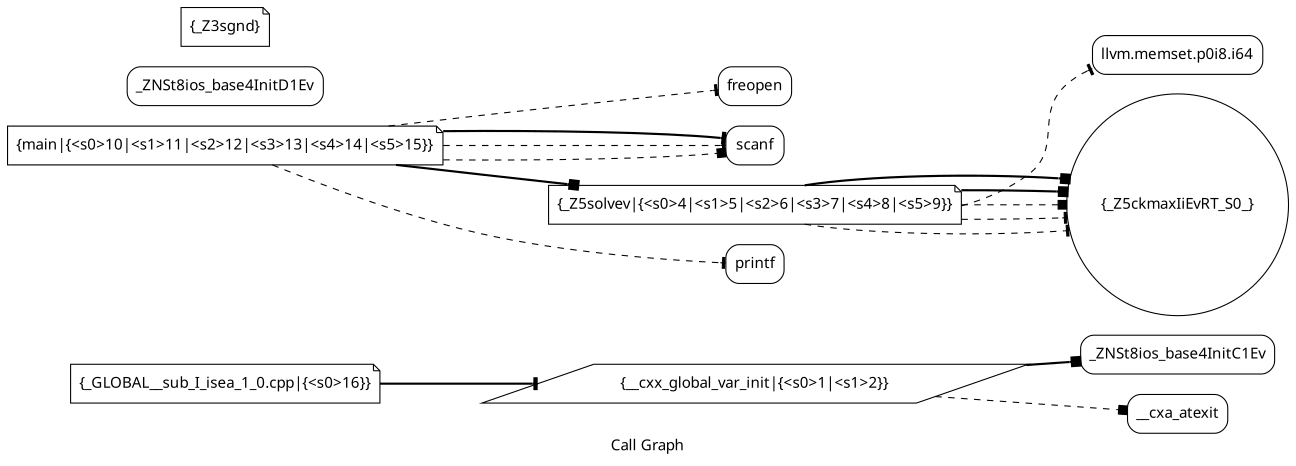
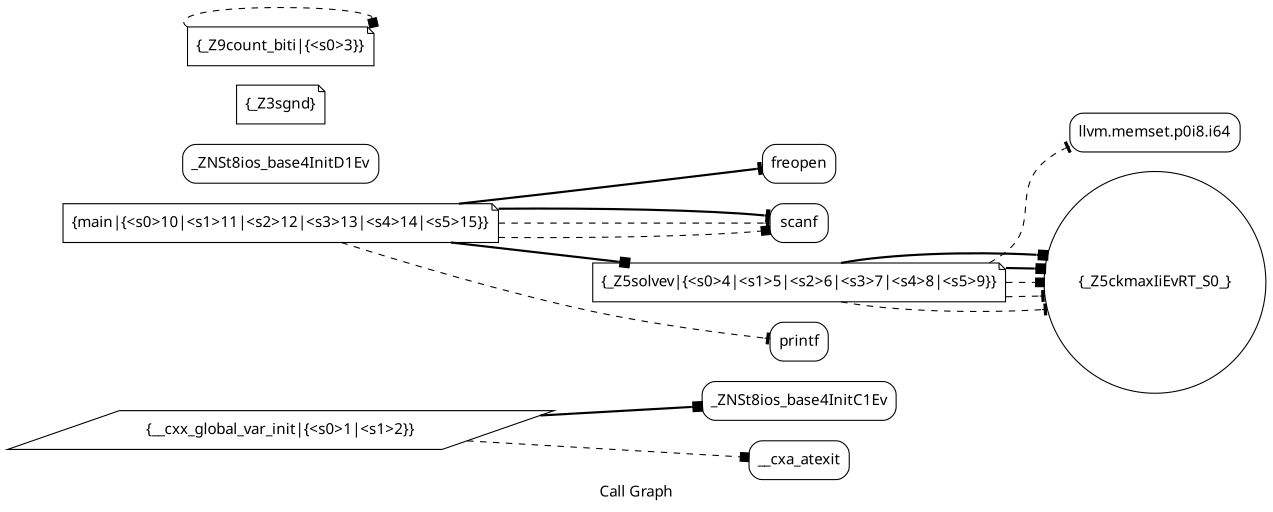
node "{_Z9count_biti|{<s0>3}}": added
edge "{main|{<s0>10|<s1>11|<s2>12|<s3>13|<s4>14|<s5>15}}" -> "freopen": style dashed -> bold
node "{_GLOBAL__sub_I_isea_1_0.cpp|{<s0>16}}": removed
